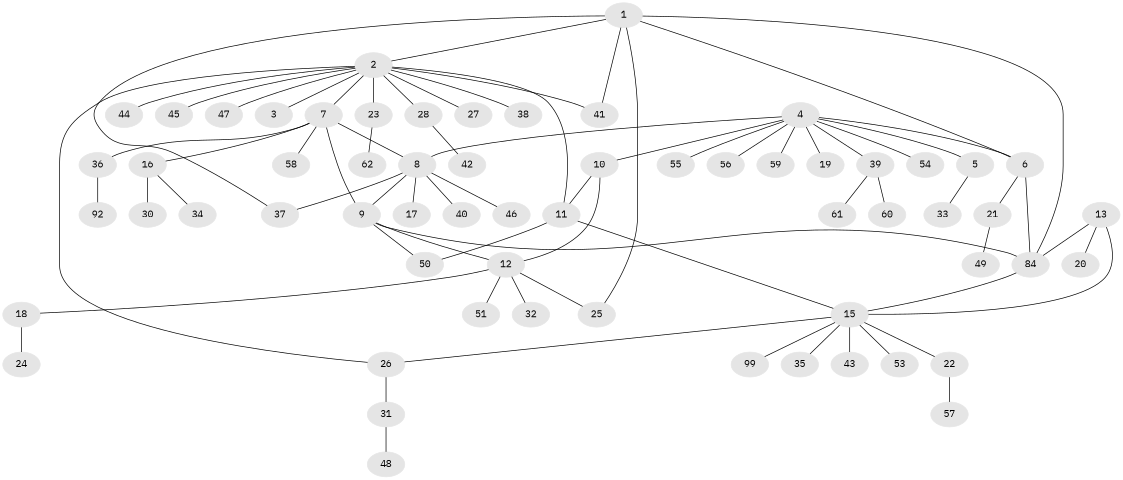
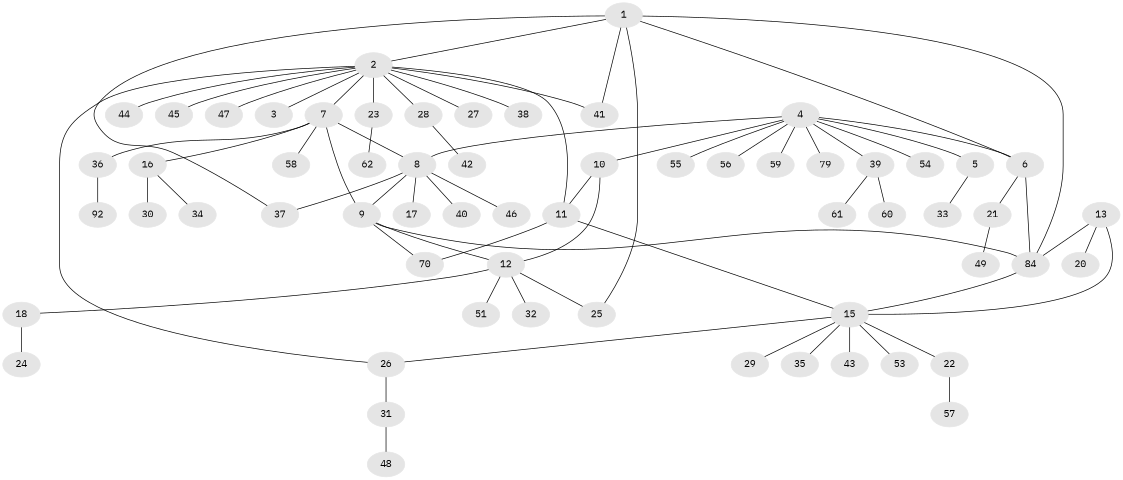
node "19": label "19" -> "79"
node "50": label "50" -> "70"
node "99": label "99" -> "29"
